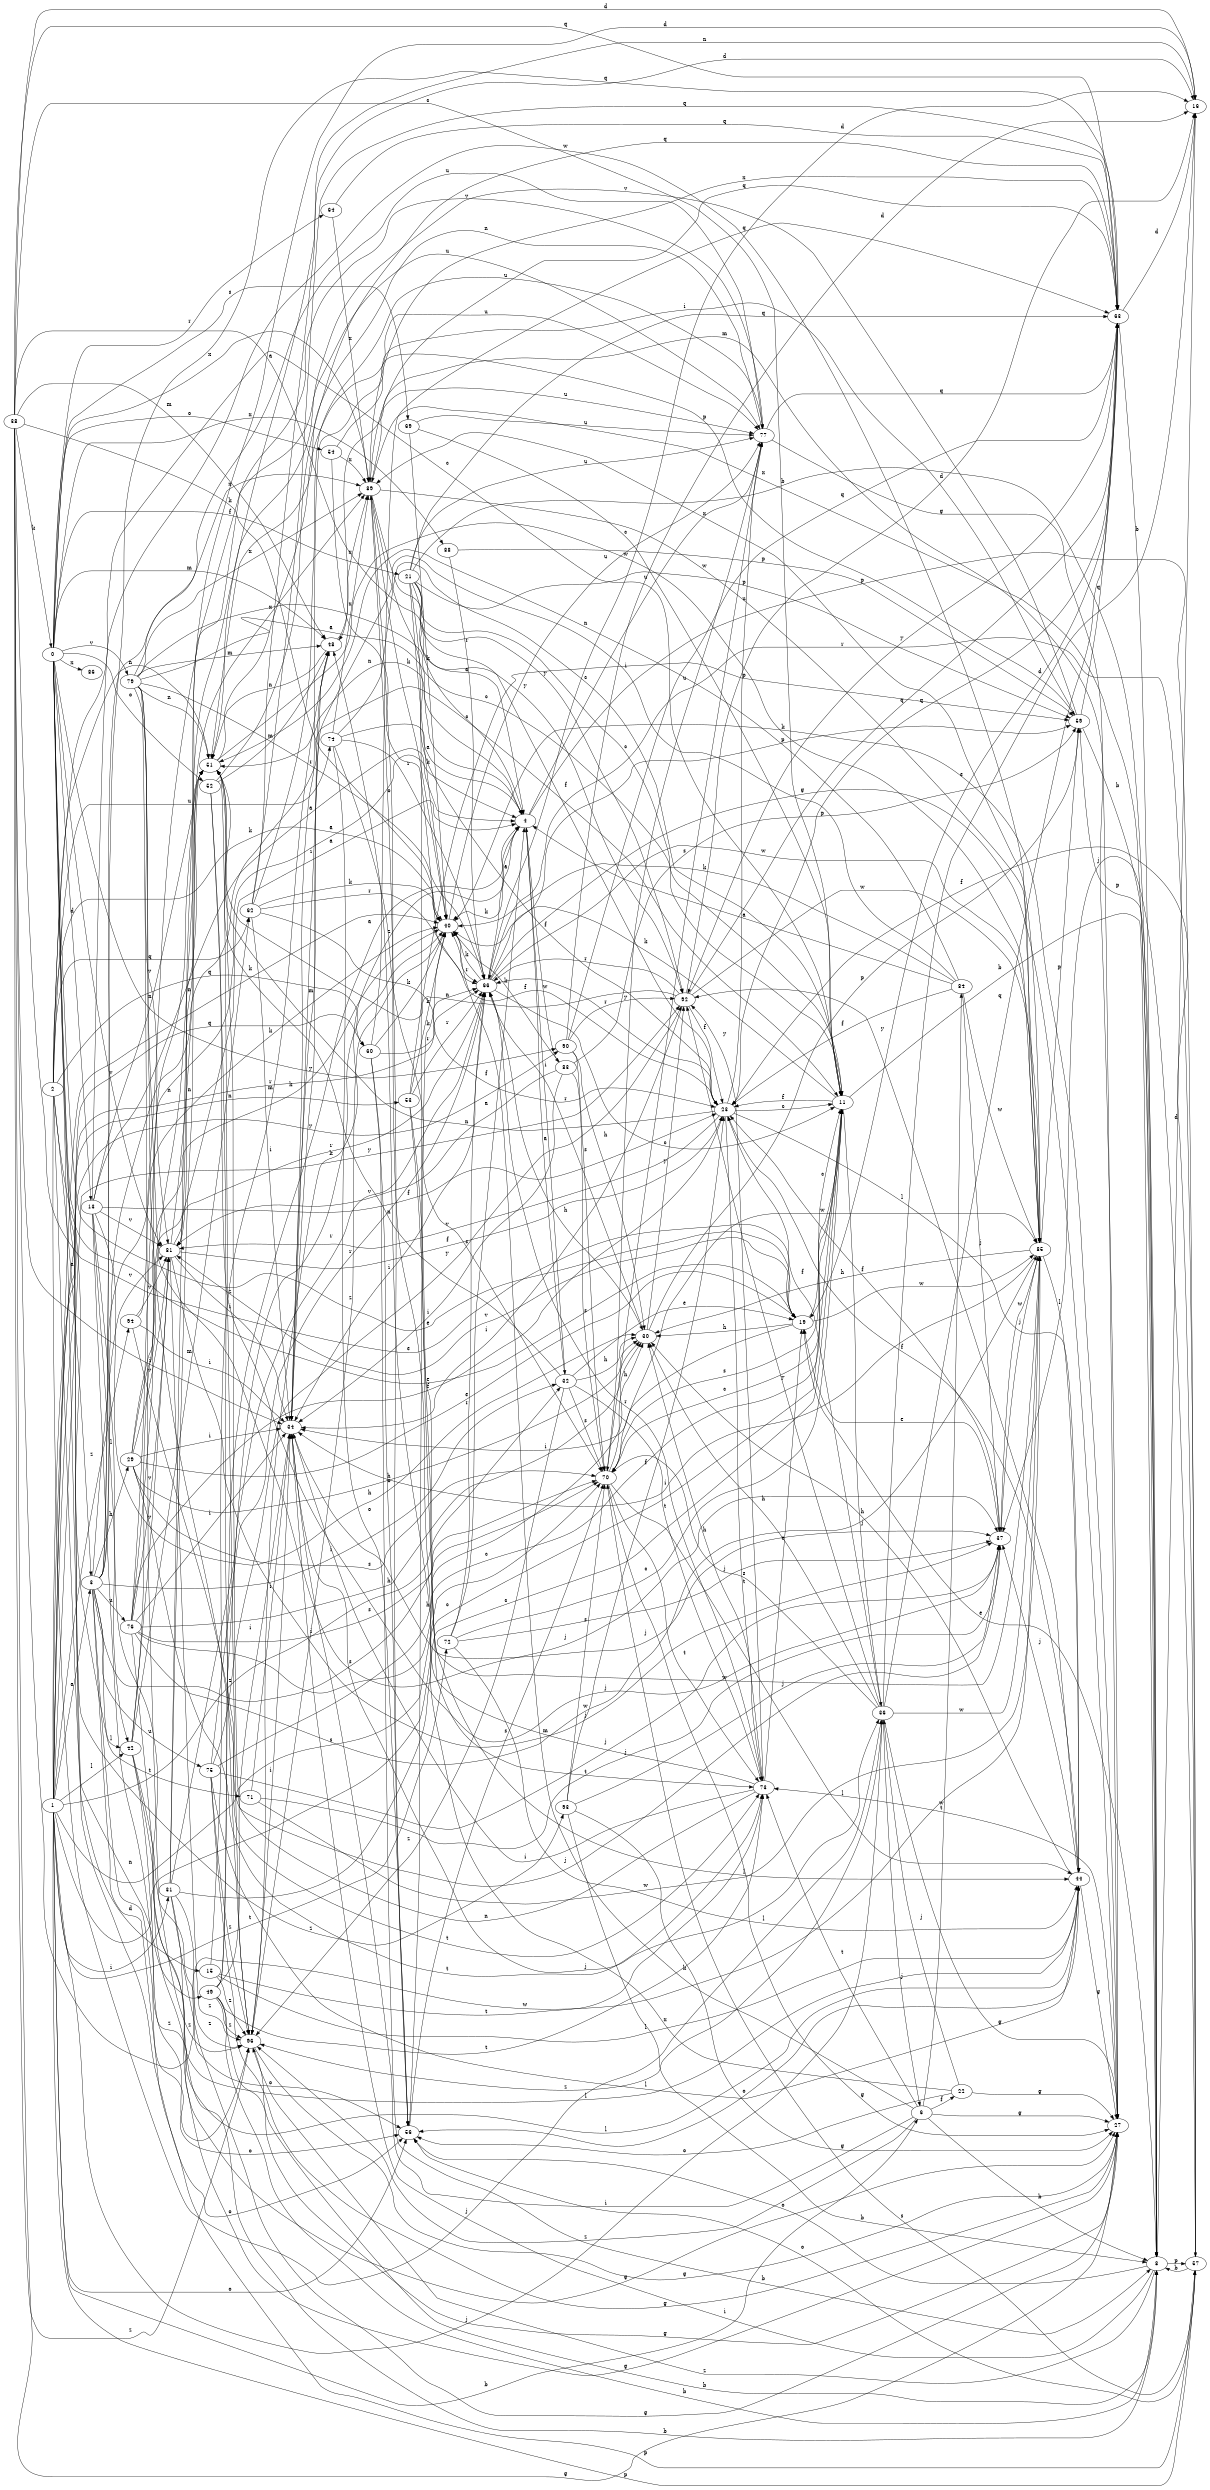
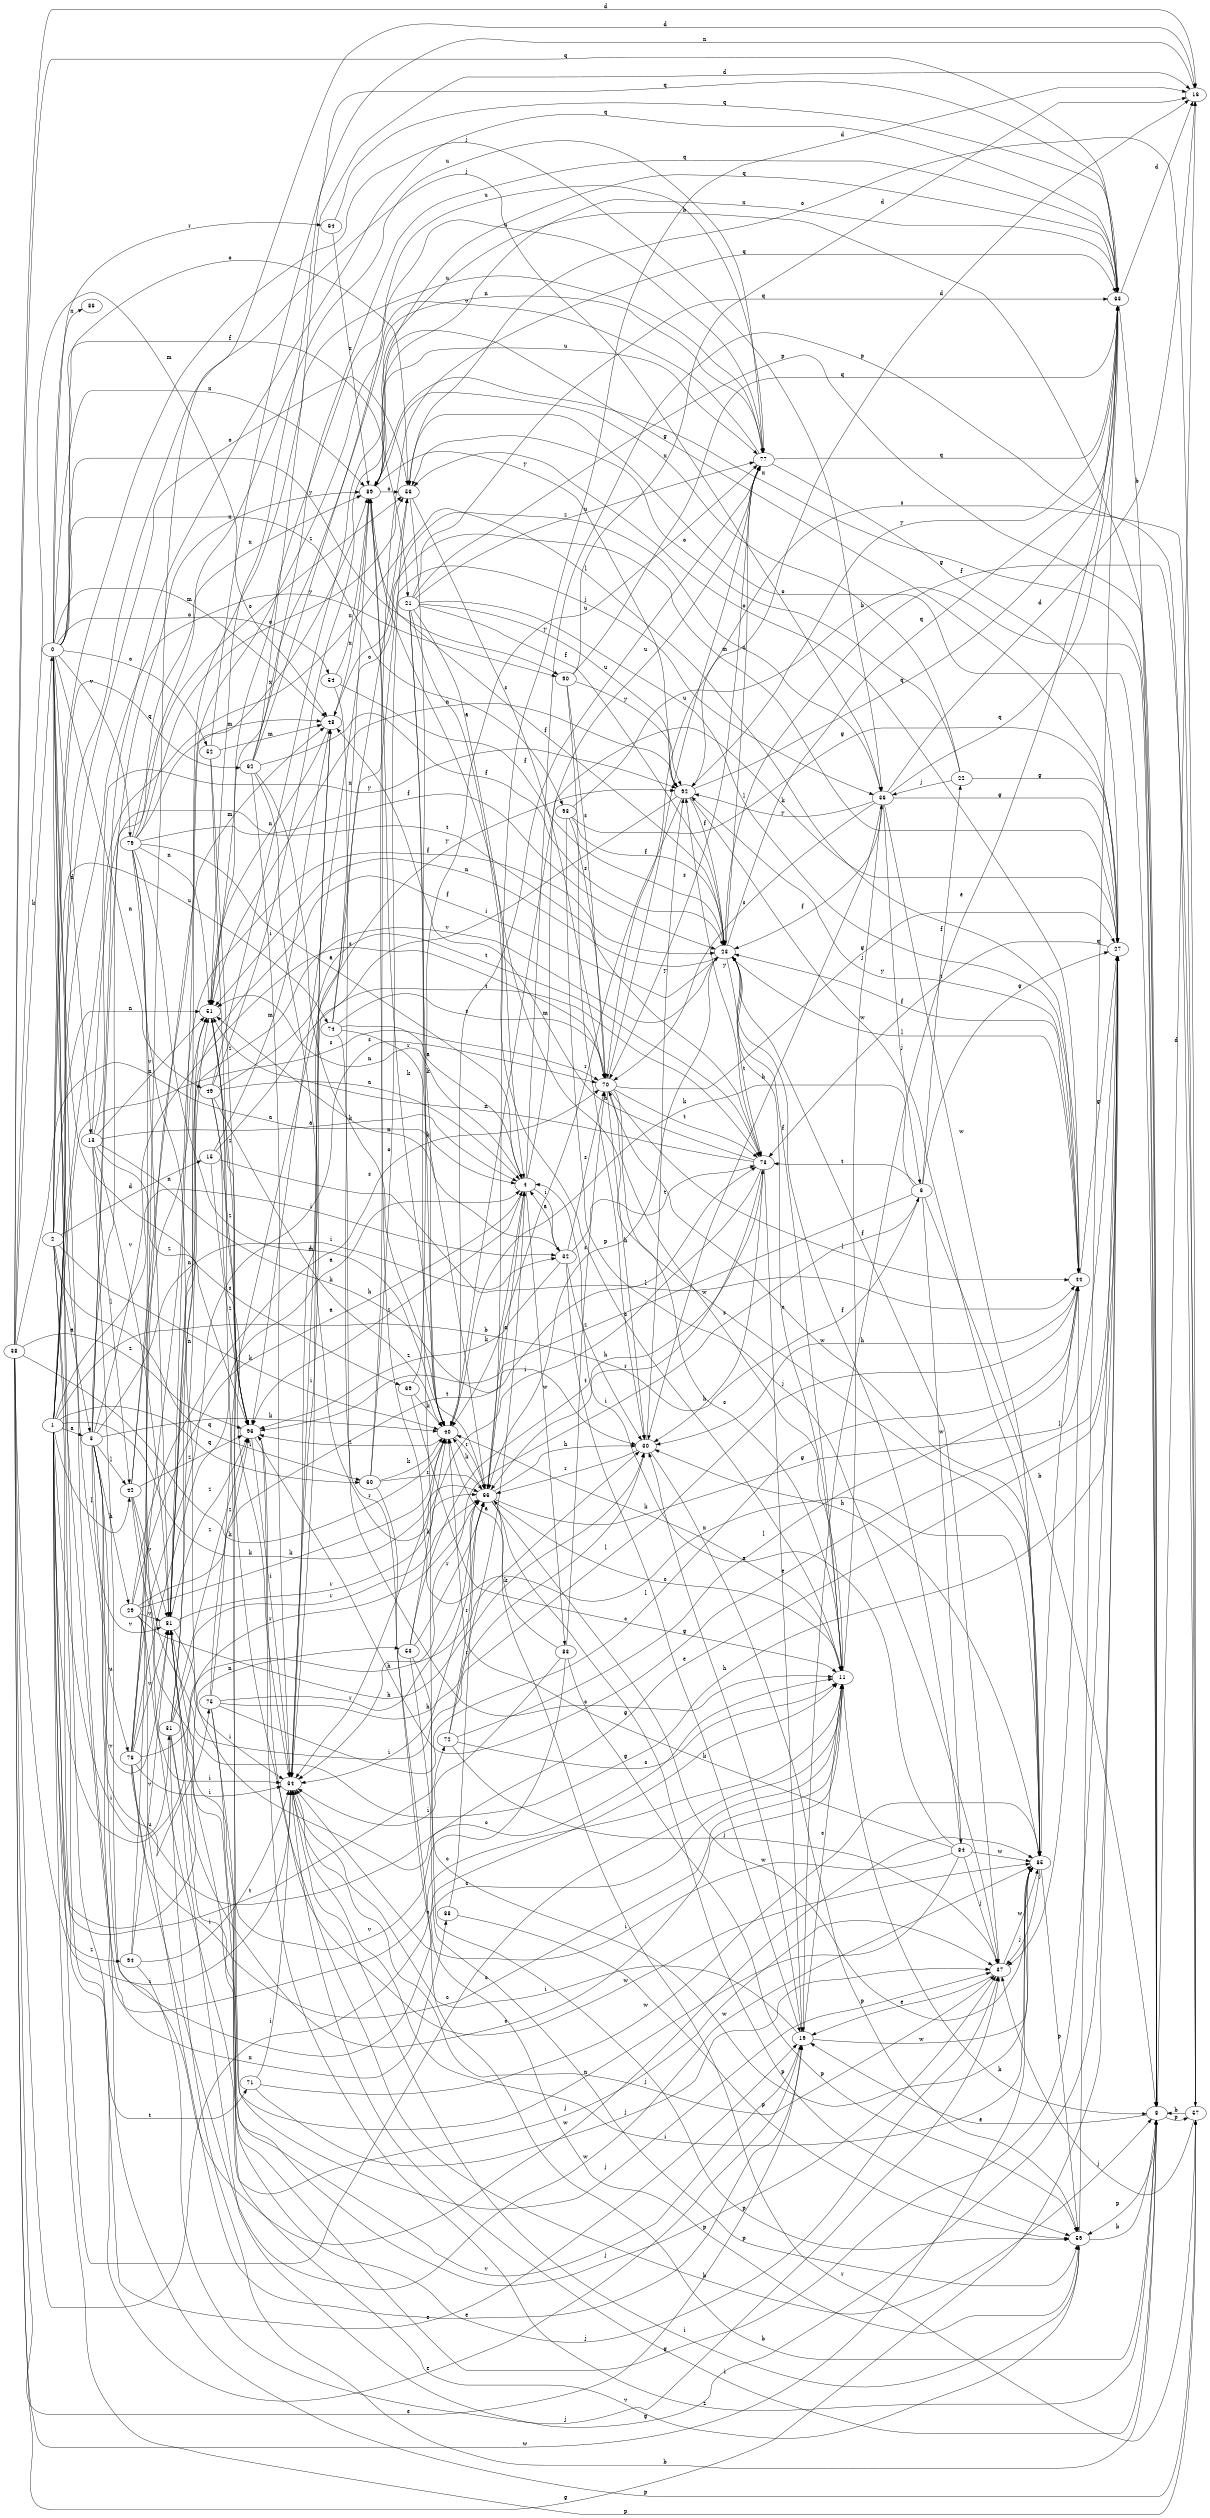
edge "21" -> "8": label "b" -> "p"
edge "23" -> "66": label "r" -> "p"
edge "42" -> "62": now "42" -> "48"
